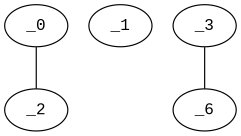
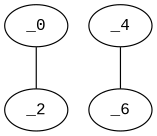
node "_1": removed
node "_3": label "_3" -> "_4"
